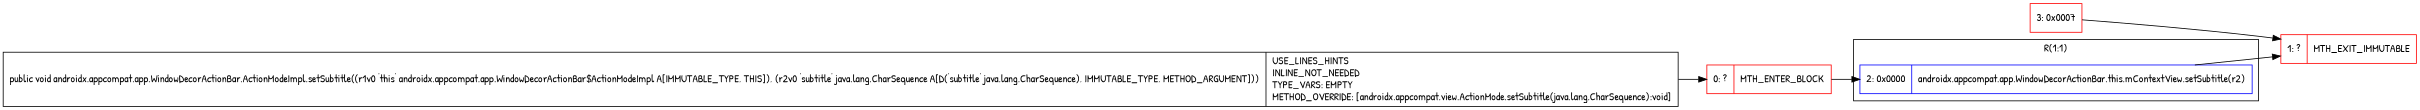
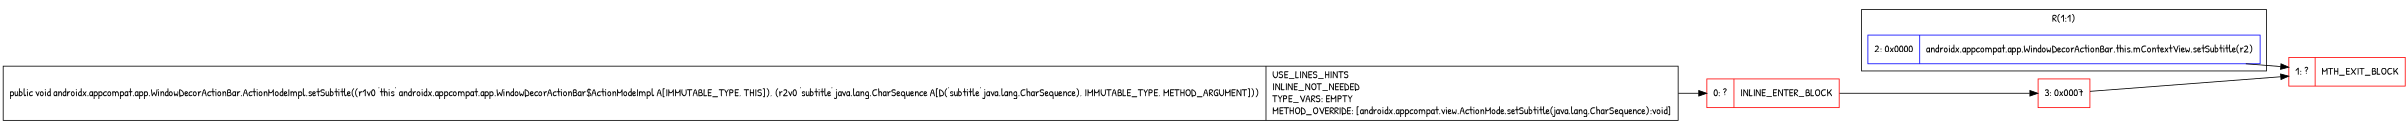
node "1: ?": text "MTH_EXIT_IMMUTABLE" -> "MTH_EXIT_BLOCK"
node "0: ?": text "MTH_ENTER_BLOCK" -> "INLINE_ENTER_BLOCK"
edge "0: ?" -> "2: 0x0000": now "0: ?" -> "3: 0x0007"
